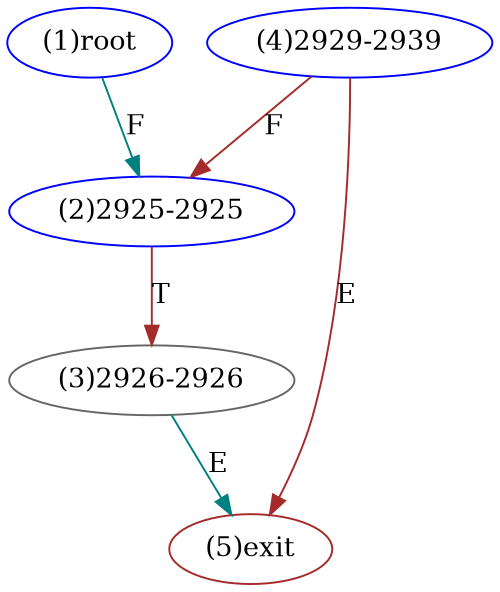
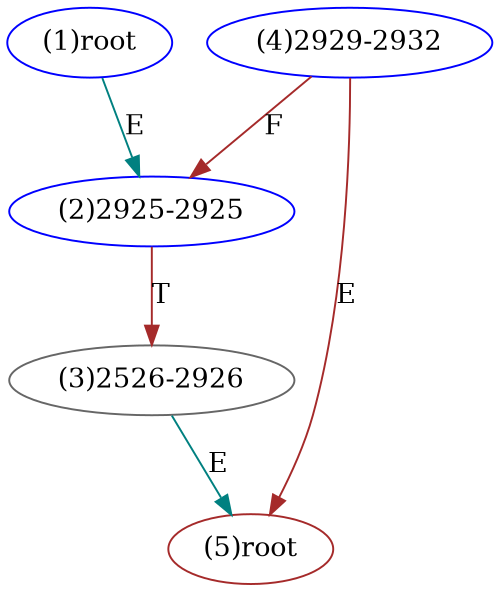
node "(4)2929-2939": label "(4)2929-2939" -> "(4)2929-2932"
edge "(1)root" -> "(2)2925-2925": label "F" -> "E"
node "(3)2926-2926": label "(3)2926-2926" -> "(3)2526-2926"
node "(5)exit": label "(5)exit" -> "(5)root"
